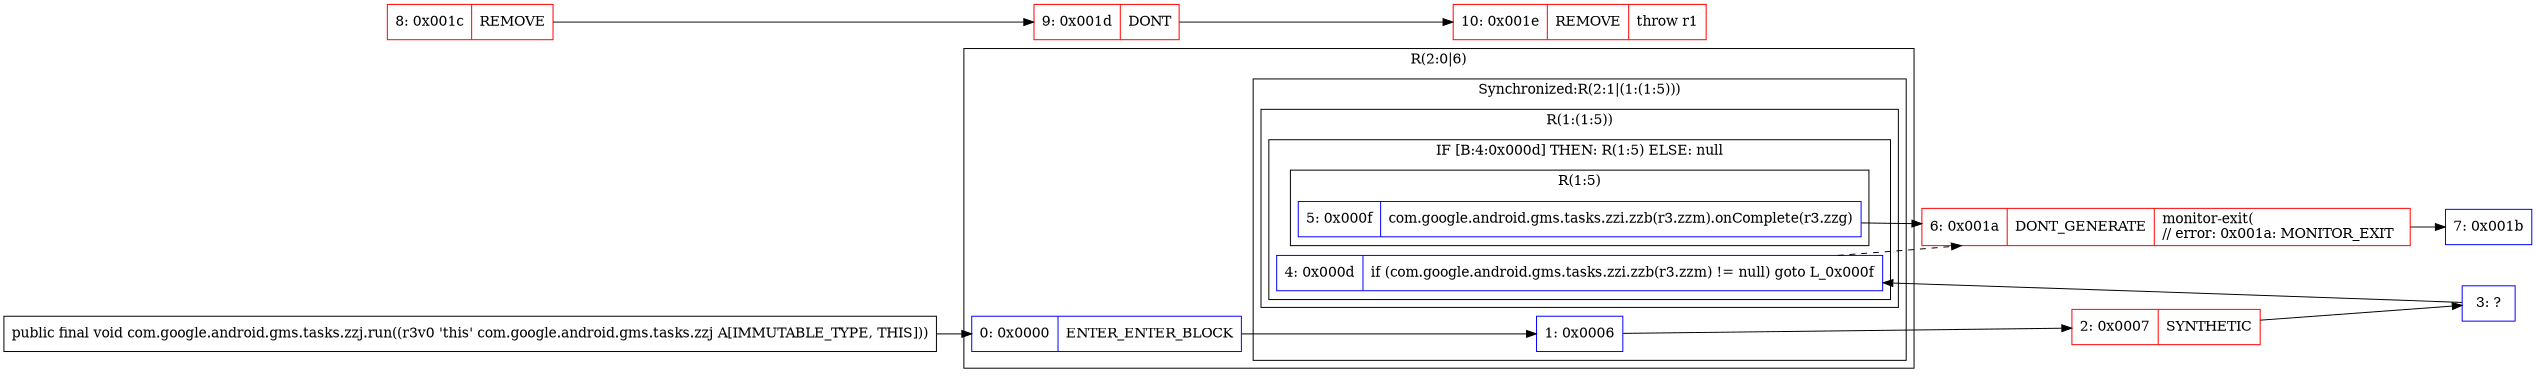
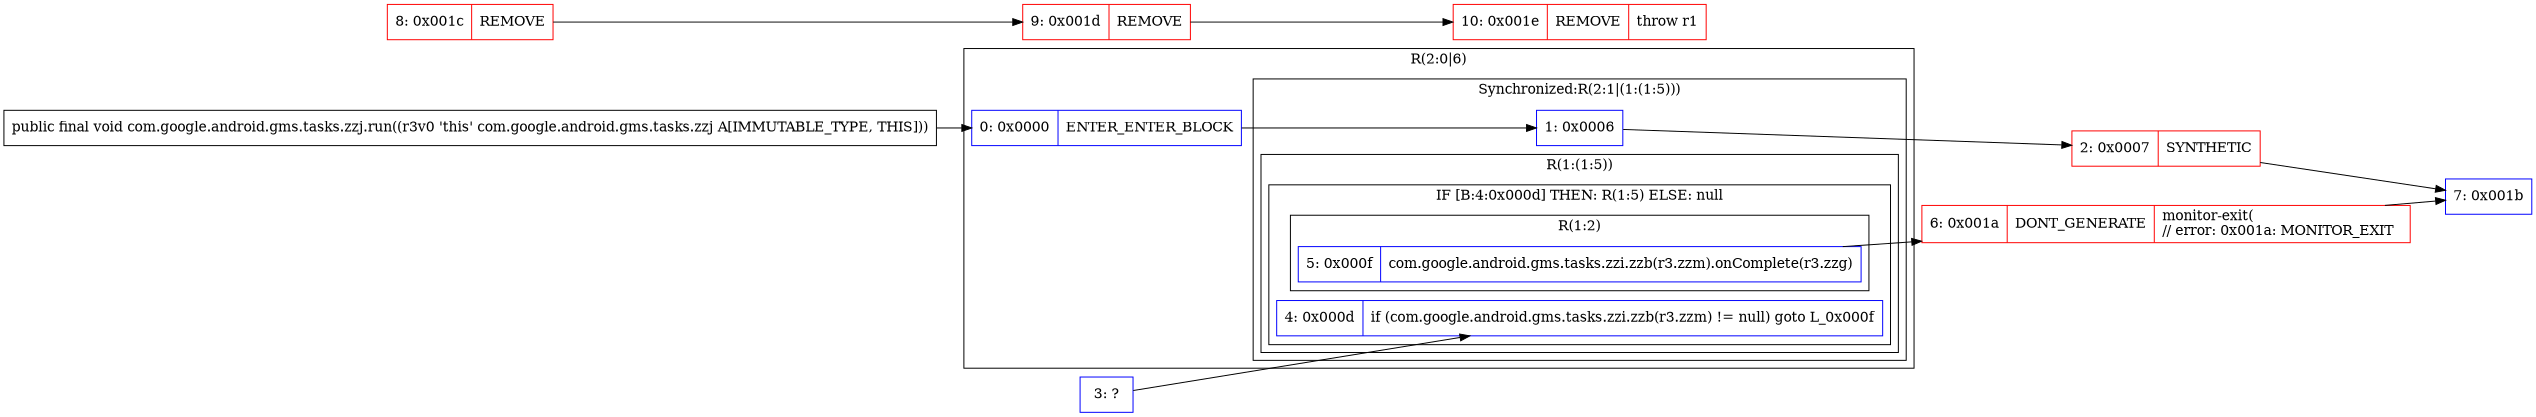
node "9: 0x001d": text "DONT" -> "REMOVE"
cluster "R(1:5)": label "R(1:5)" -> "R(1:2)"
edge "4: 0x000d" -> "6: 0x001a": removed
edge "2: 0x0007" -> "3: ?": now "2: 0x0007" -> "7: 0x001b"
